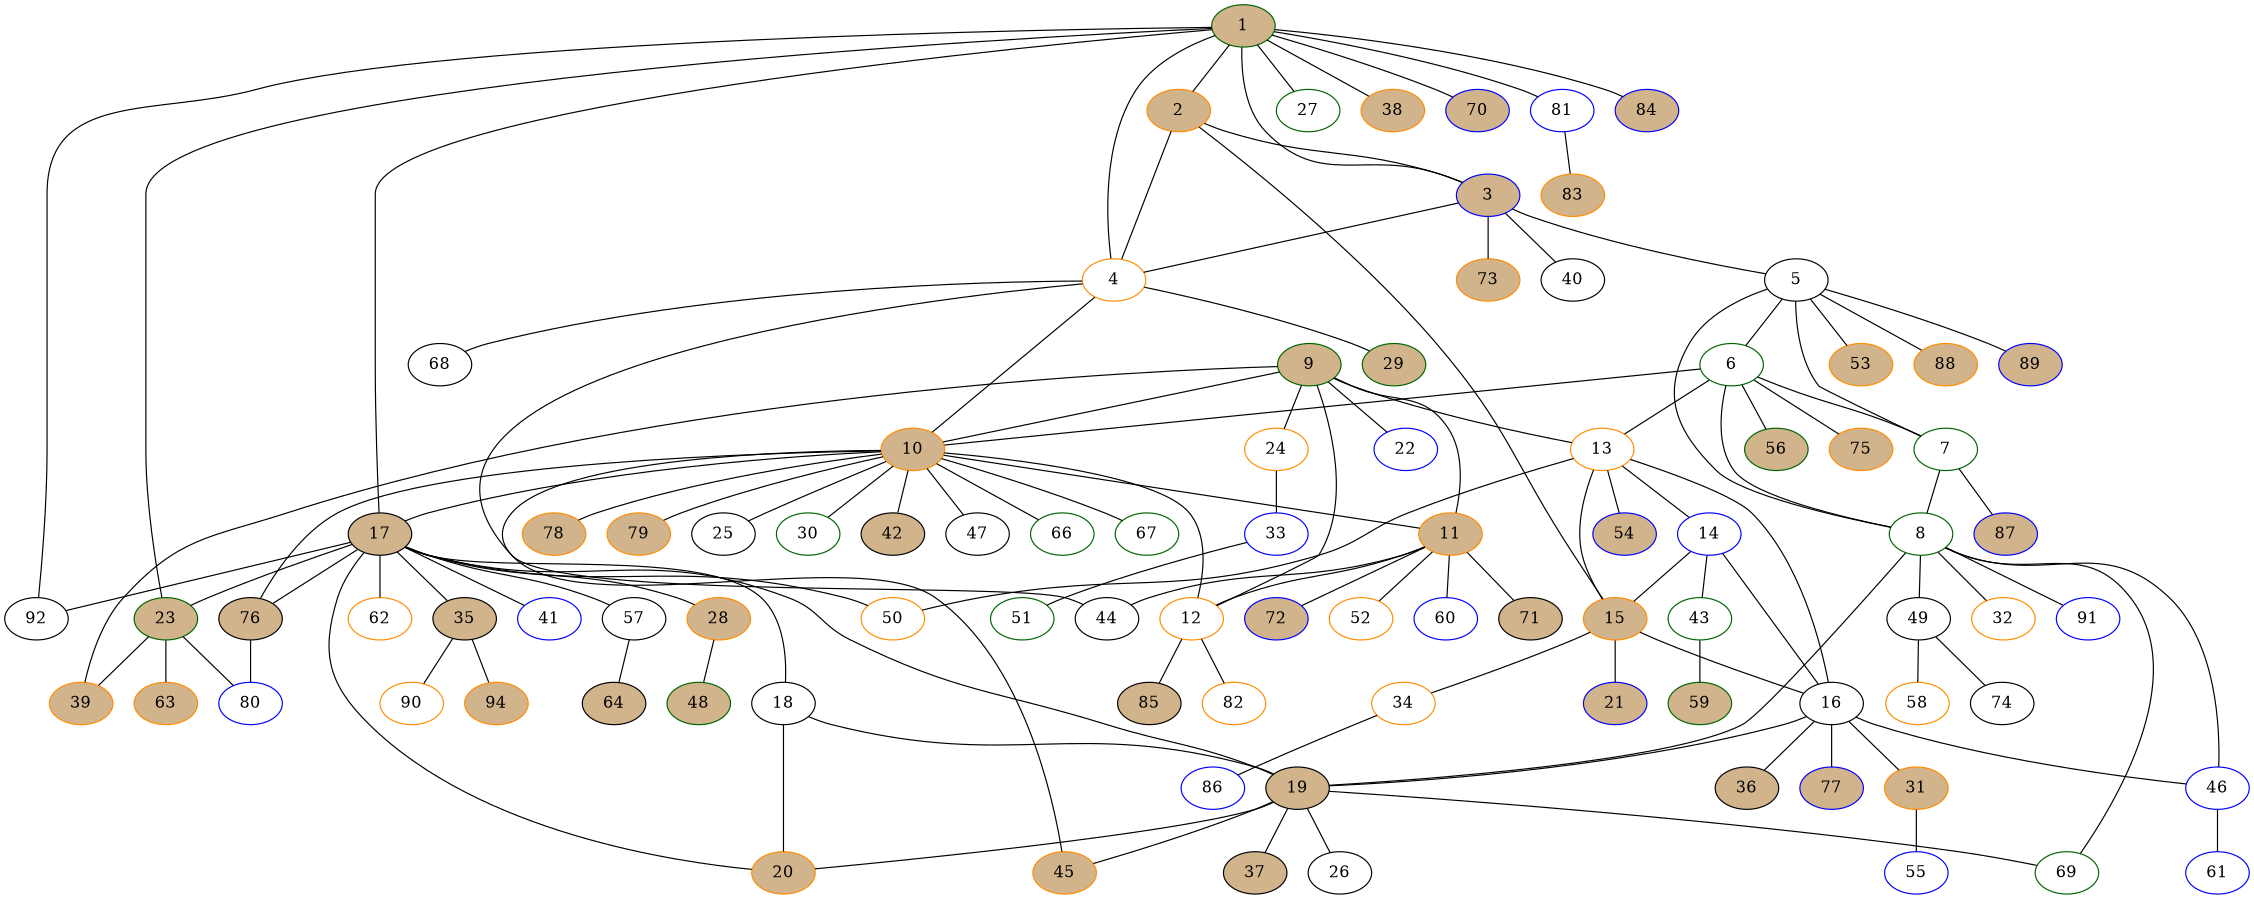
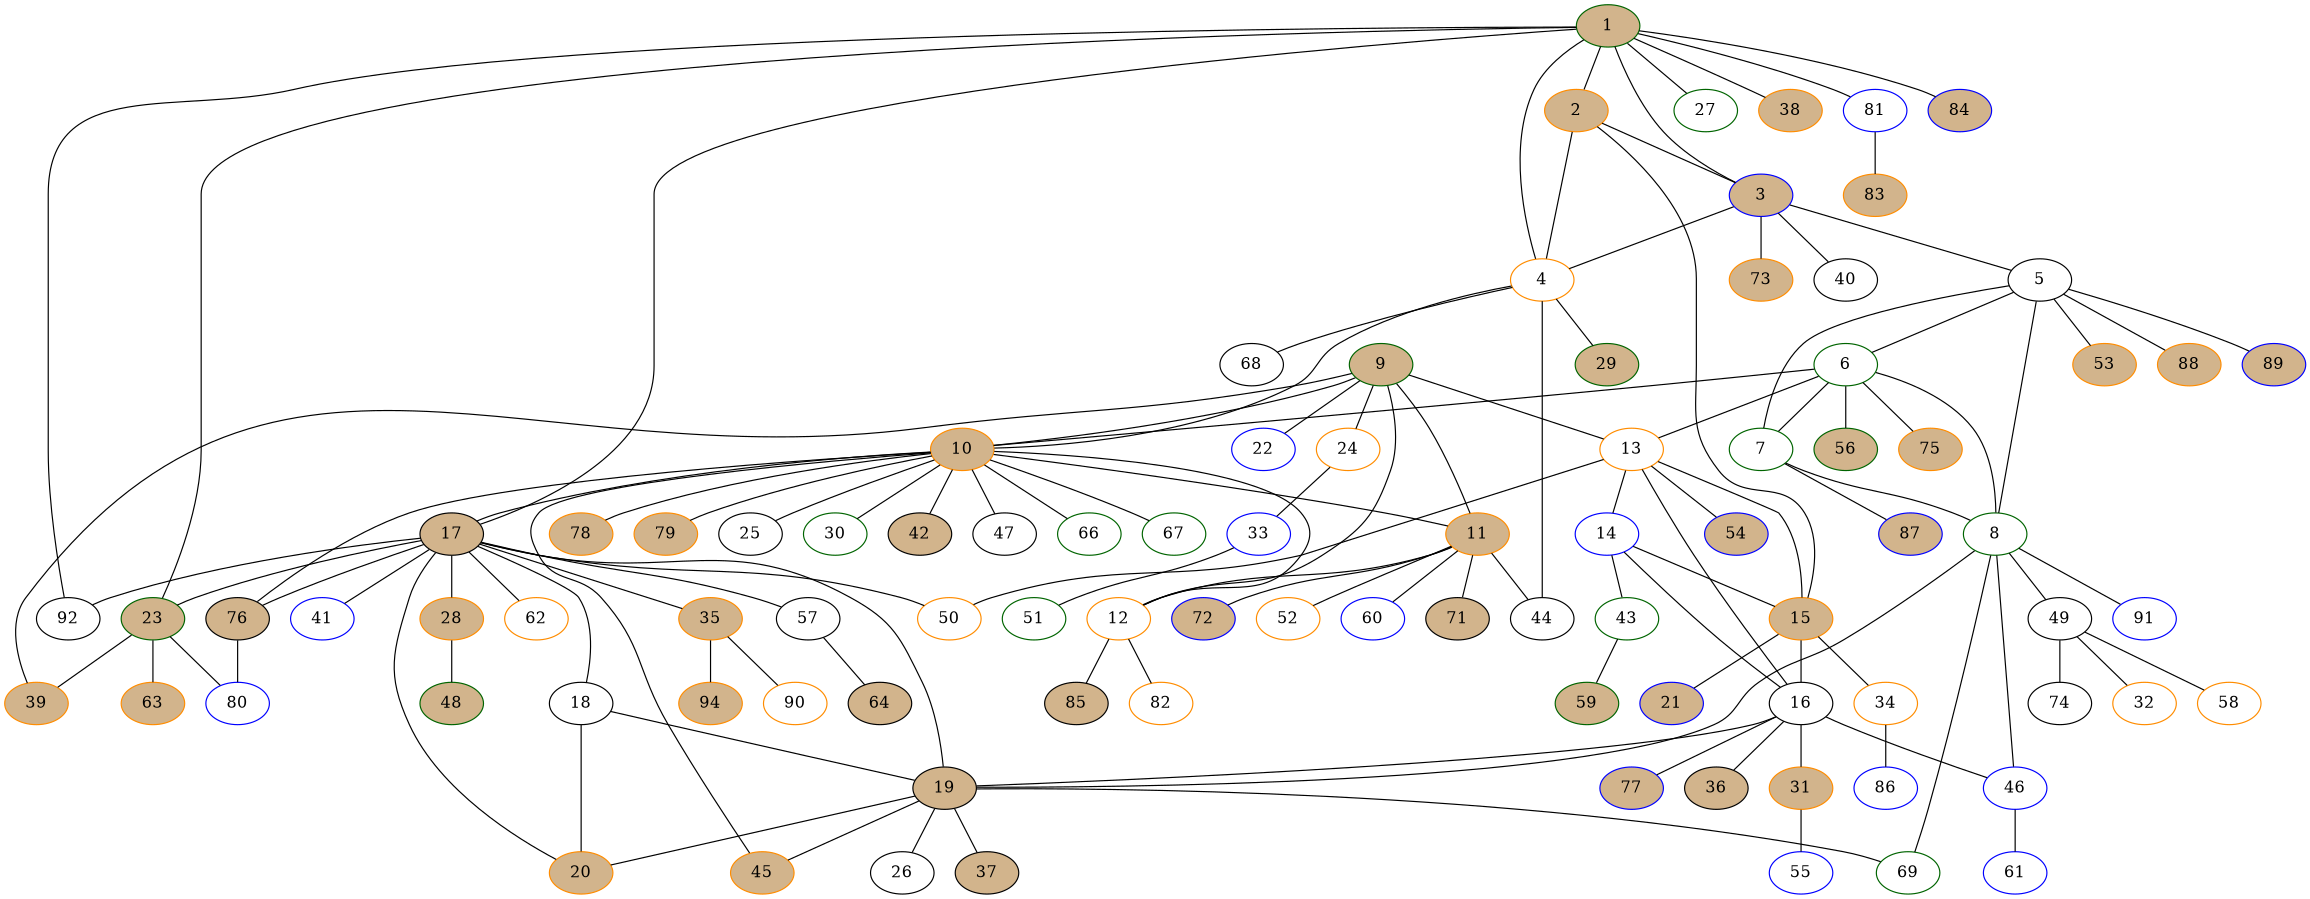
node "70": removed
edge "8" -- "32": now "49" -- "32"
node "35": color black -> darkorange
